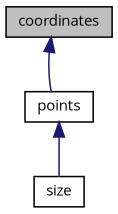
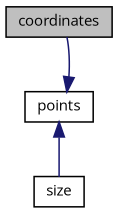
edge "points" -> "coordinates": reversed
